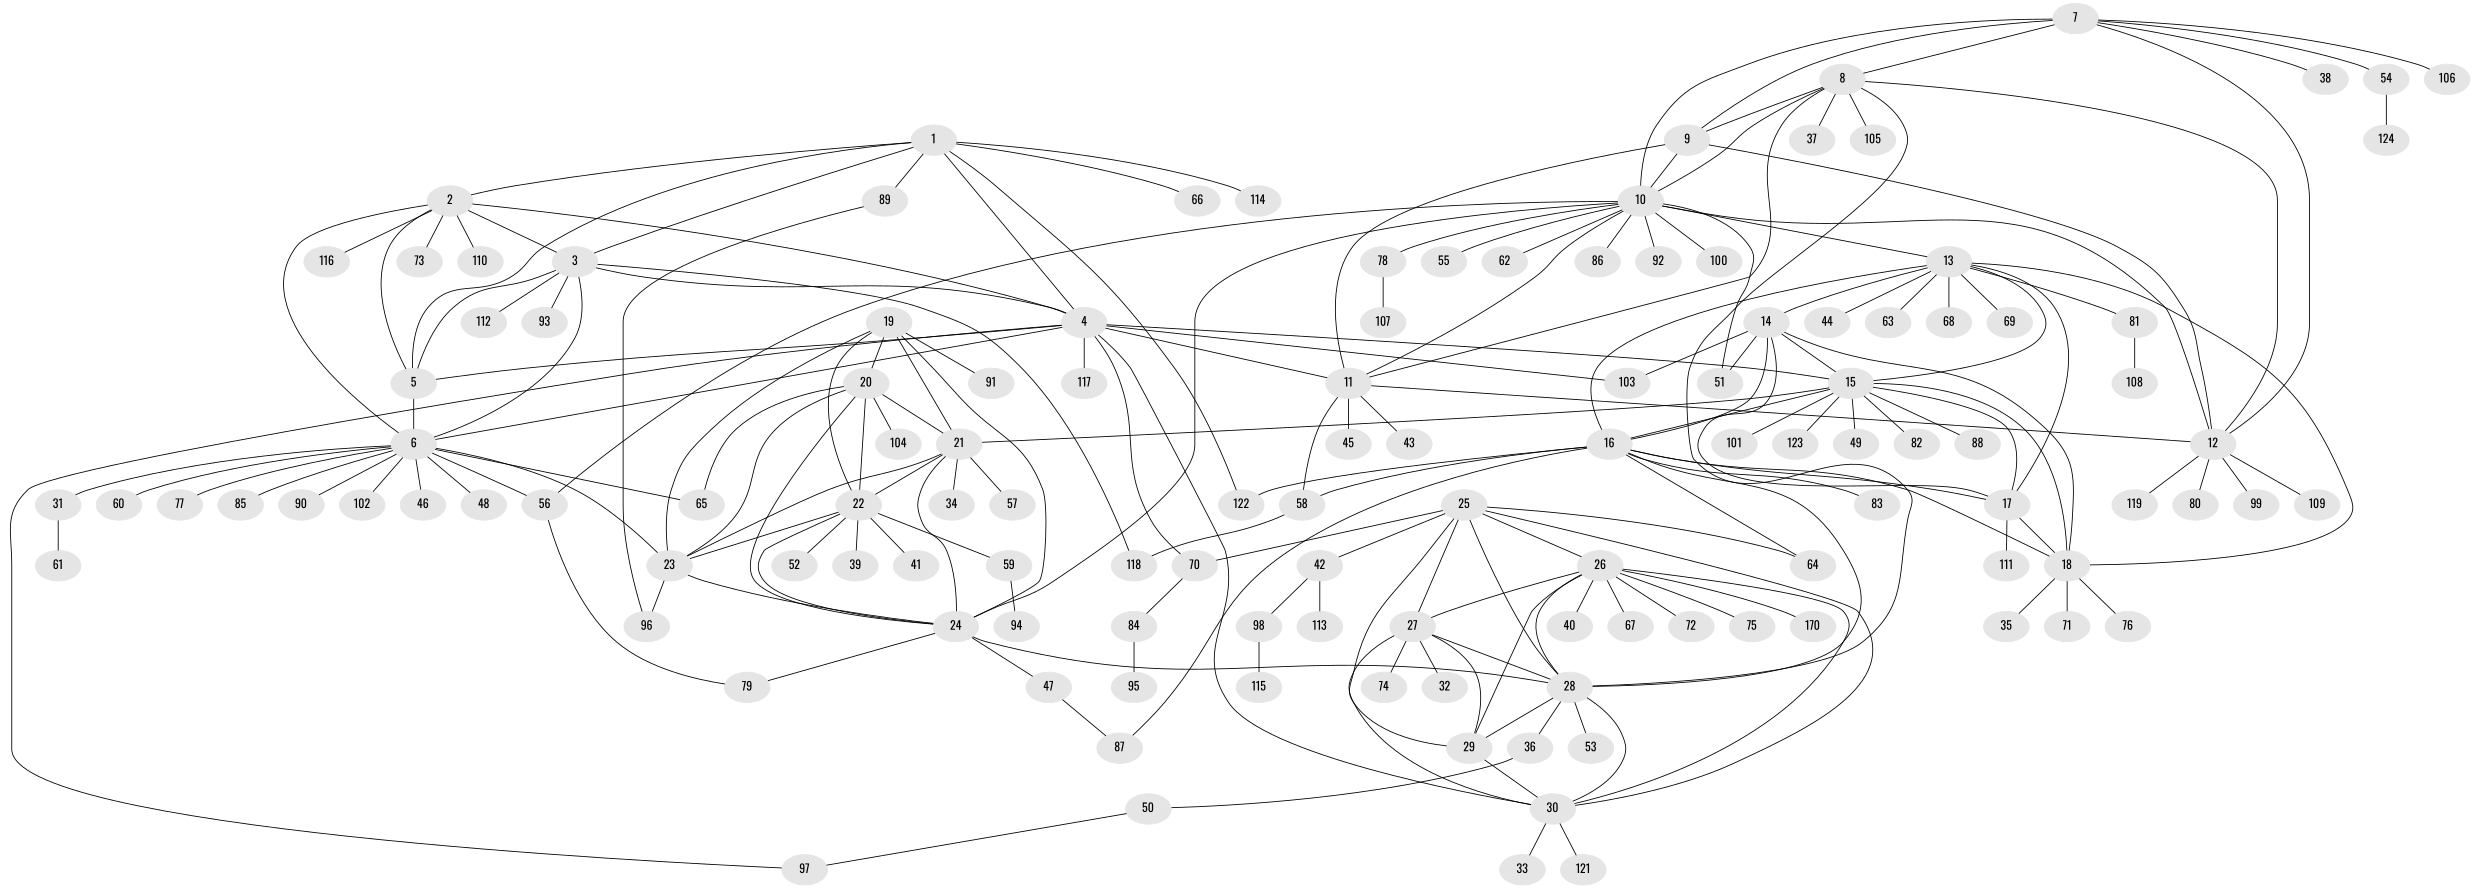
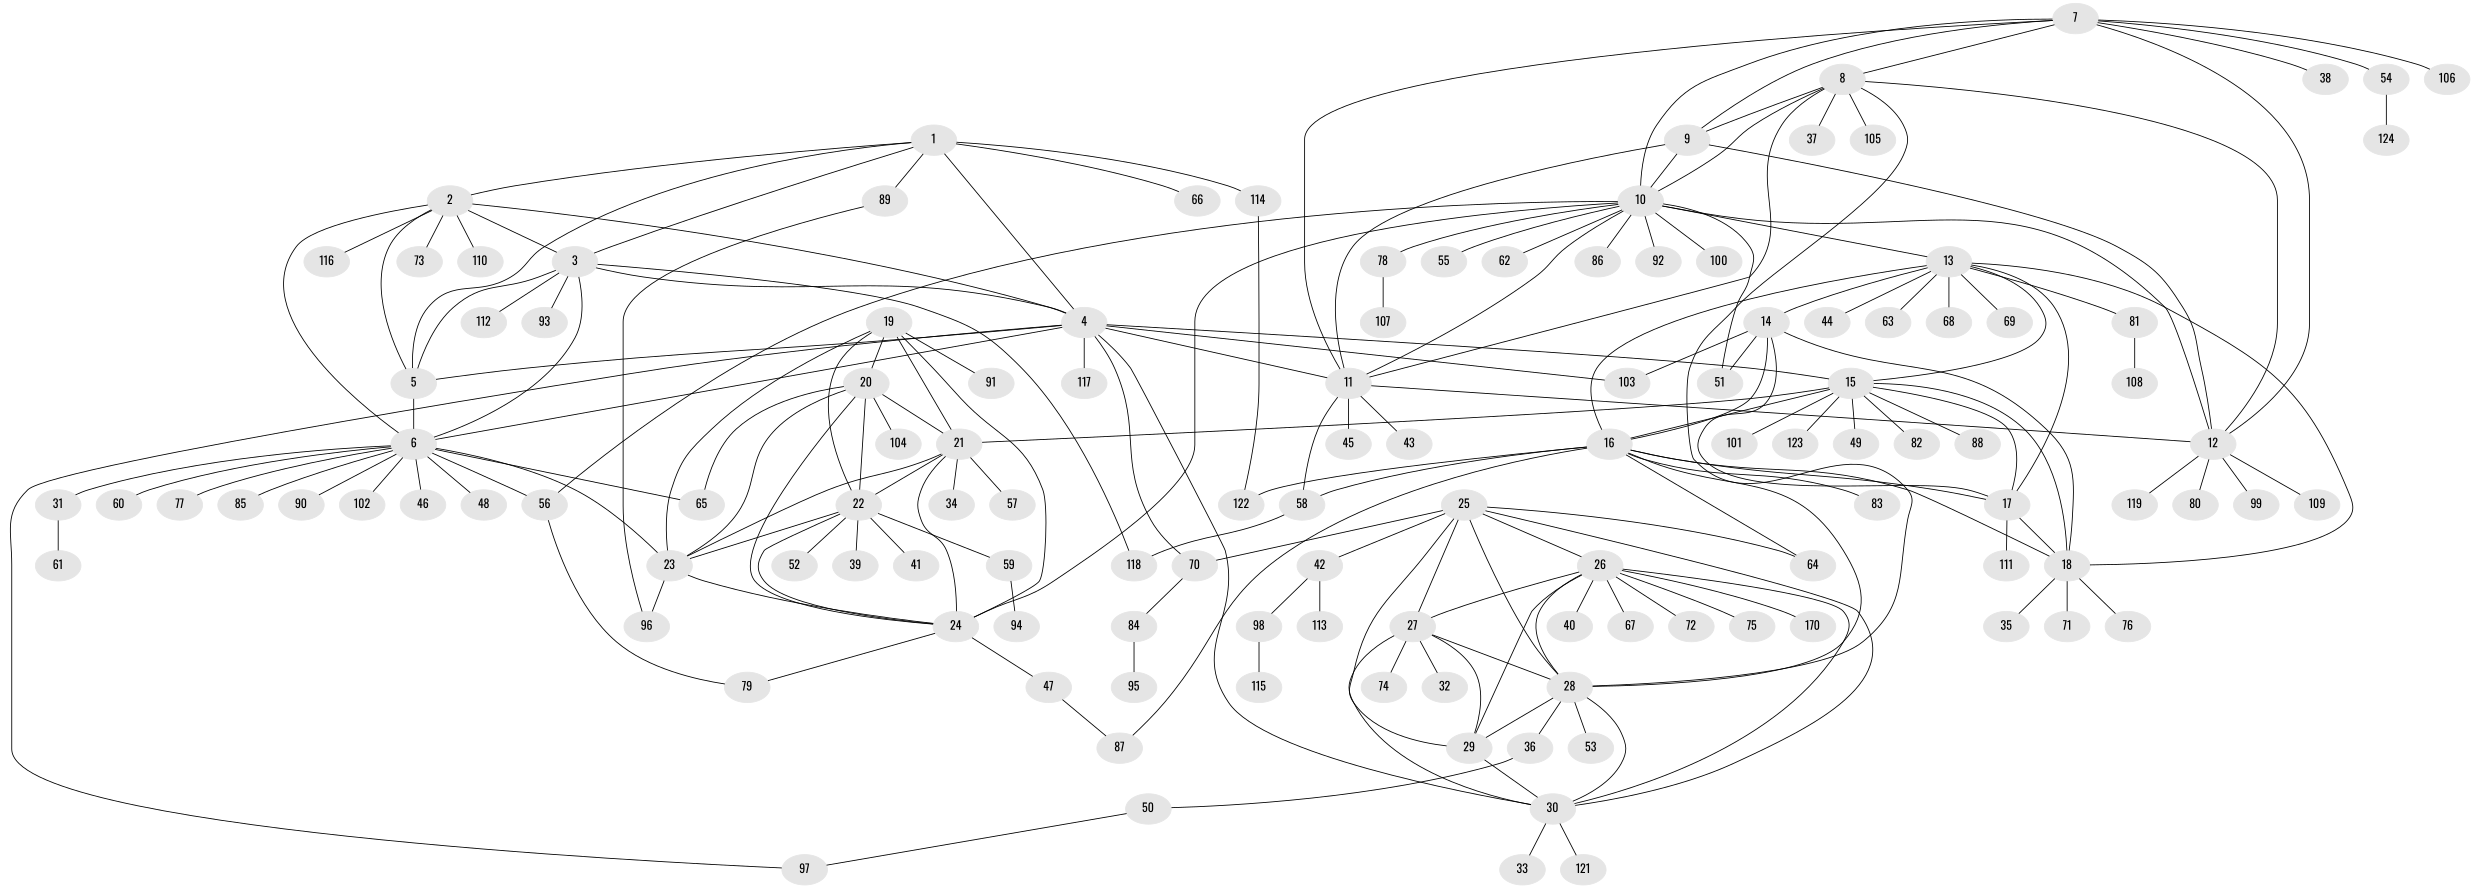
edge "7" -- "11": added
edge "1" -- "122": now "114" -- "122"
edge "14" -- "15": removed
edge "24" -- "28": removed
